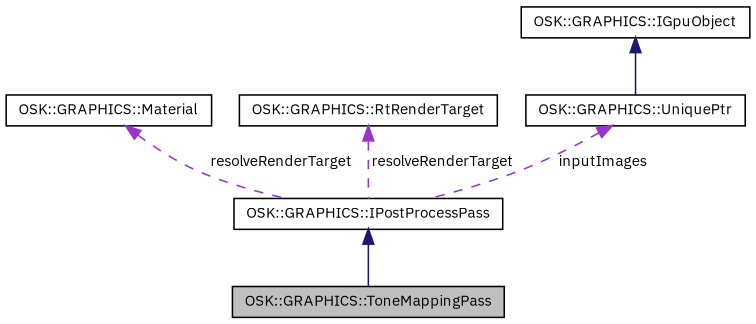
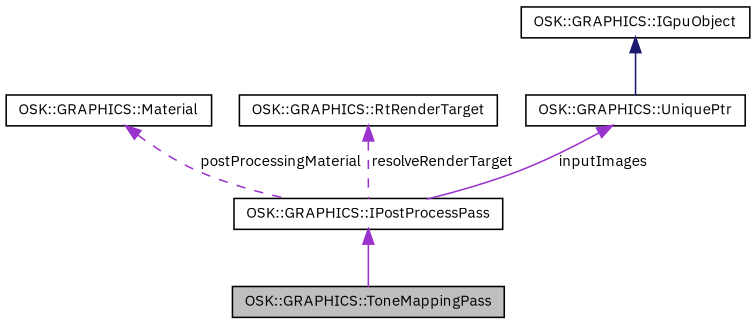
edge "OSK::GRAPHICS::IPostProcessPass" -> "OSK::GRAPHICS::Material": label " resolveRenderTarget" -> " postProcessingMaterial"
edge "OSK::GRAPHICS::IPostProcessPass" -> "OSK::GRAPHICS::UniquePtr": style dashed -> solid
edge "OSK::GRAPHICS::ToneMappingPass" -> "OSK::GRAPHICS::IPostProcessPass": color midnightblue -> darkorchid3
